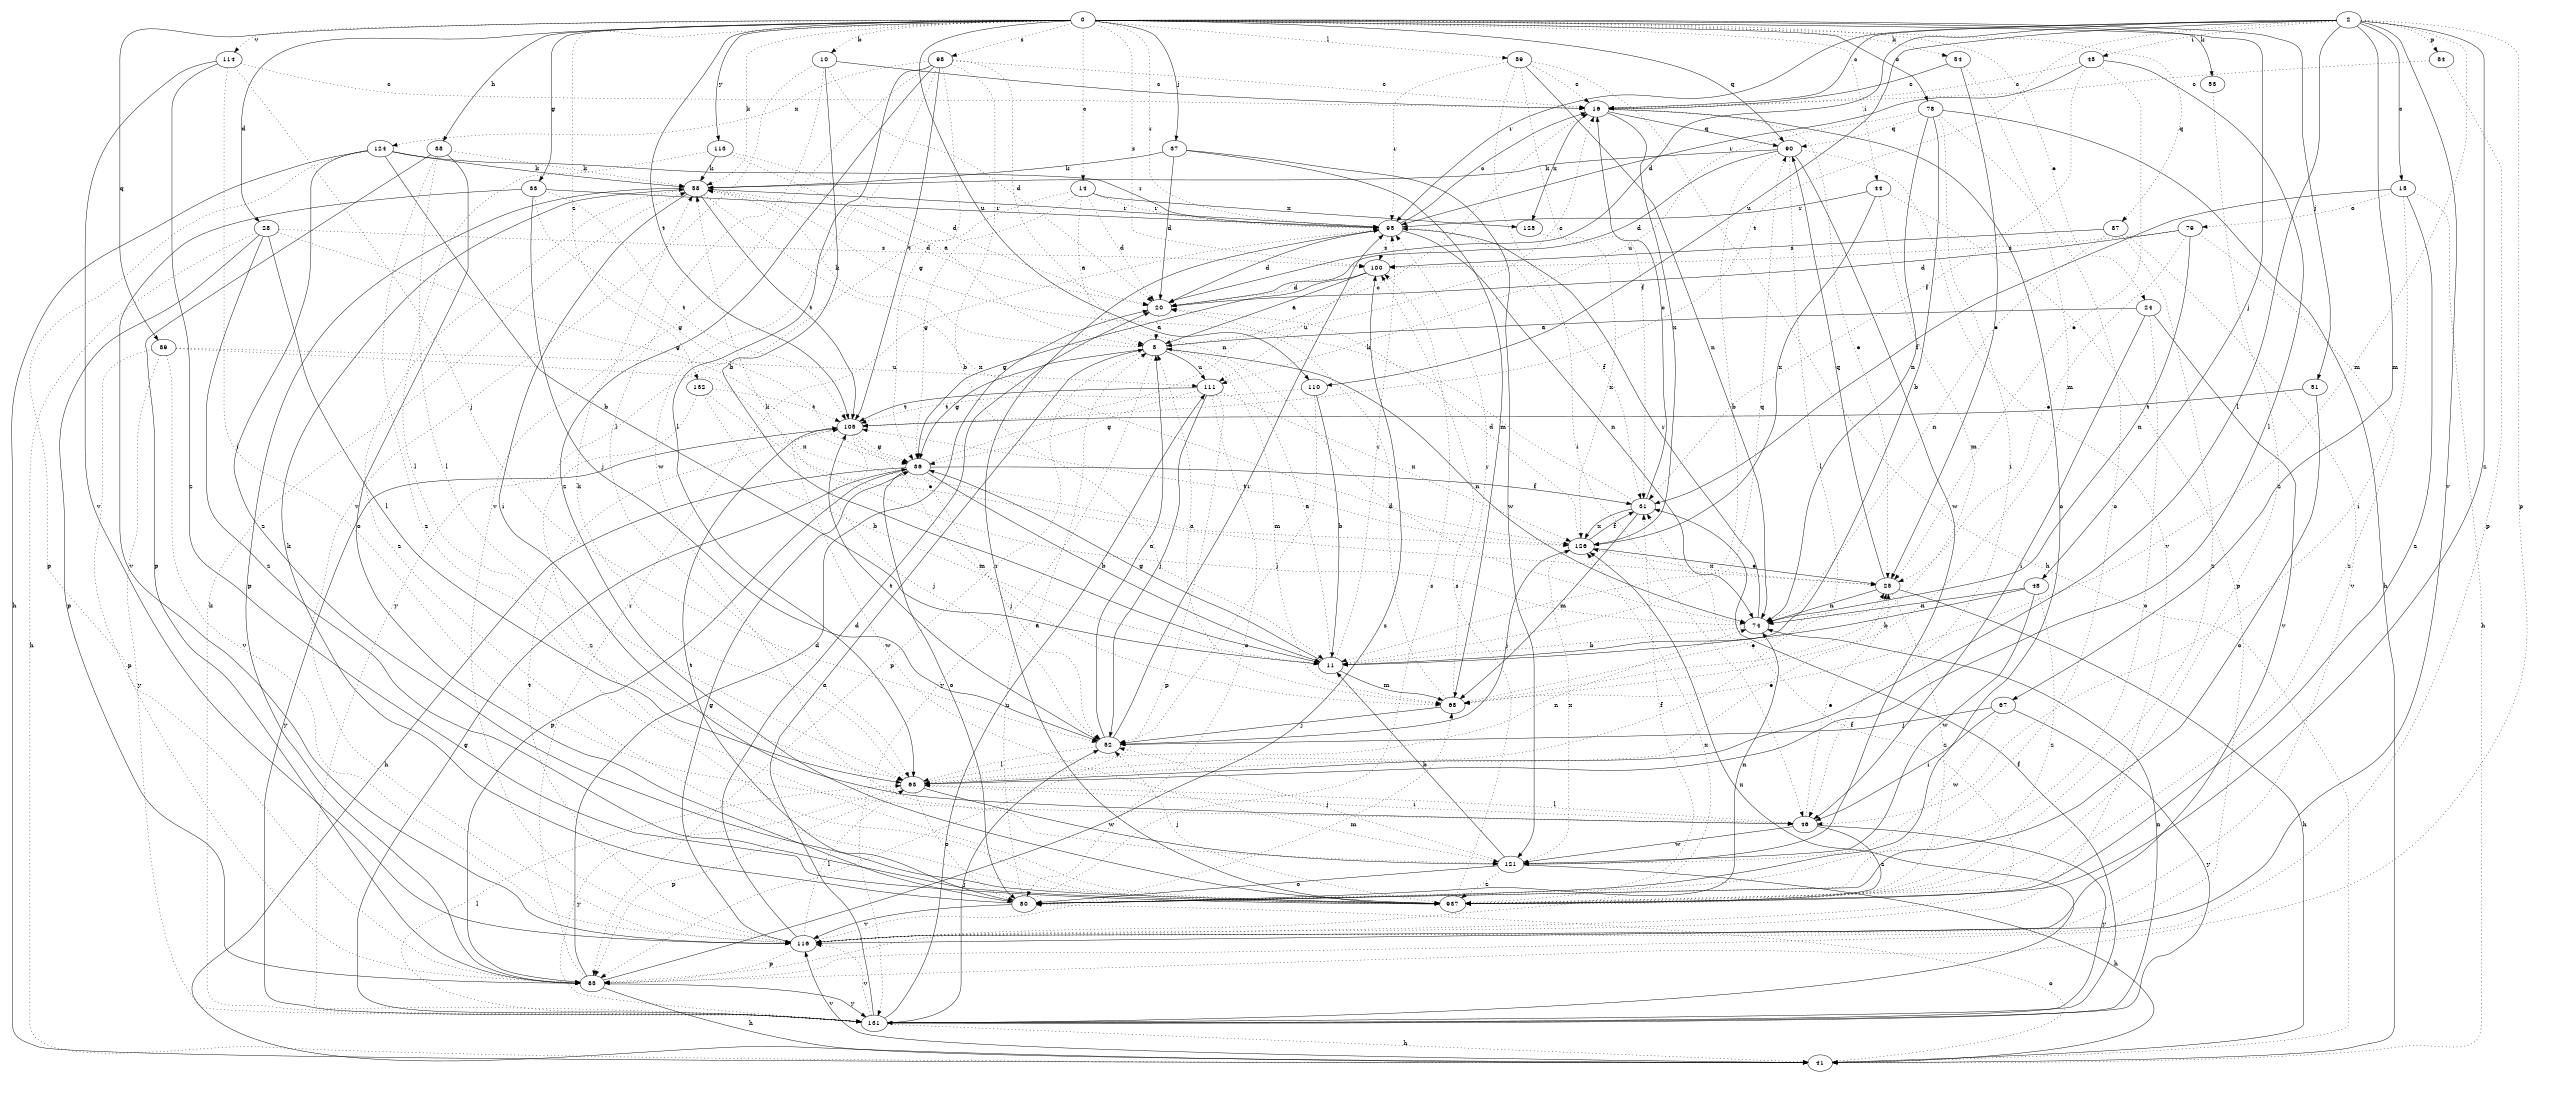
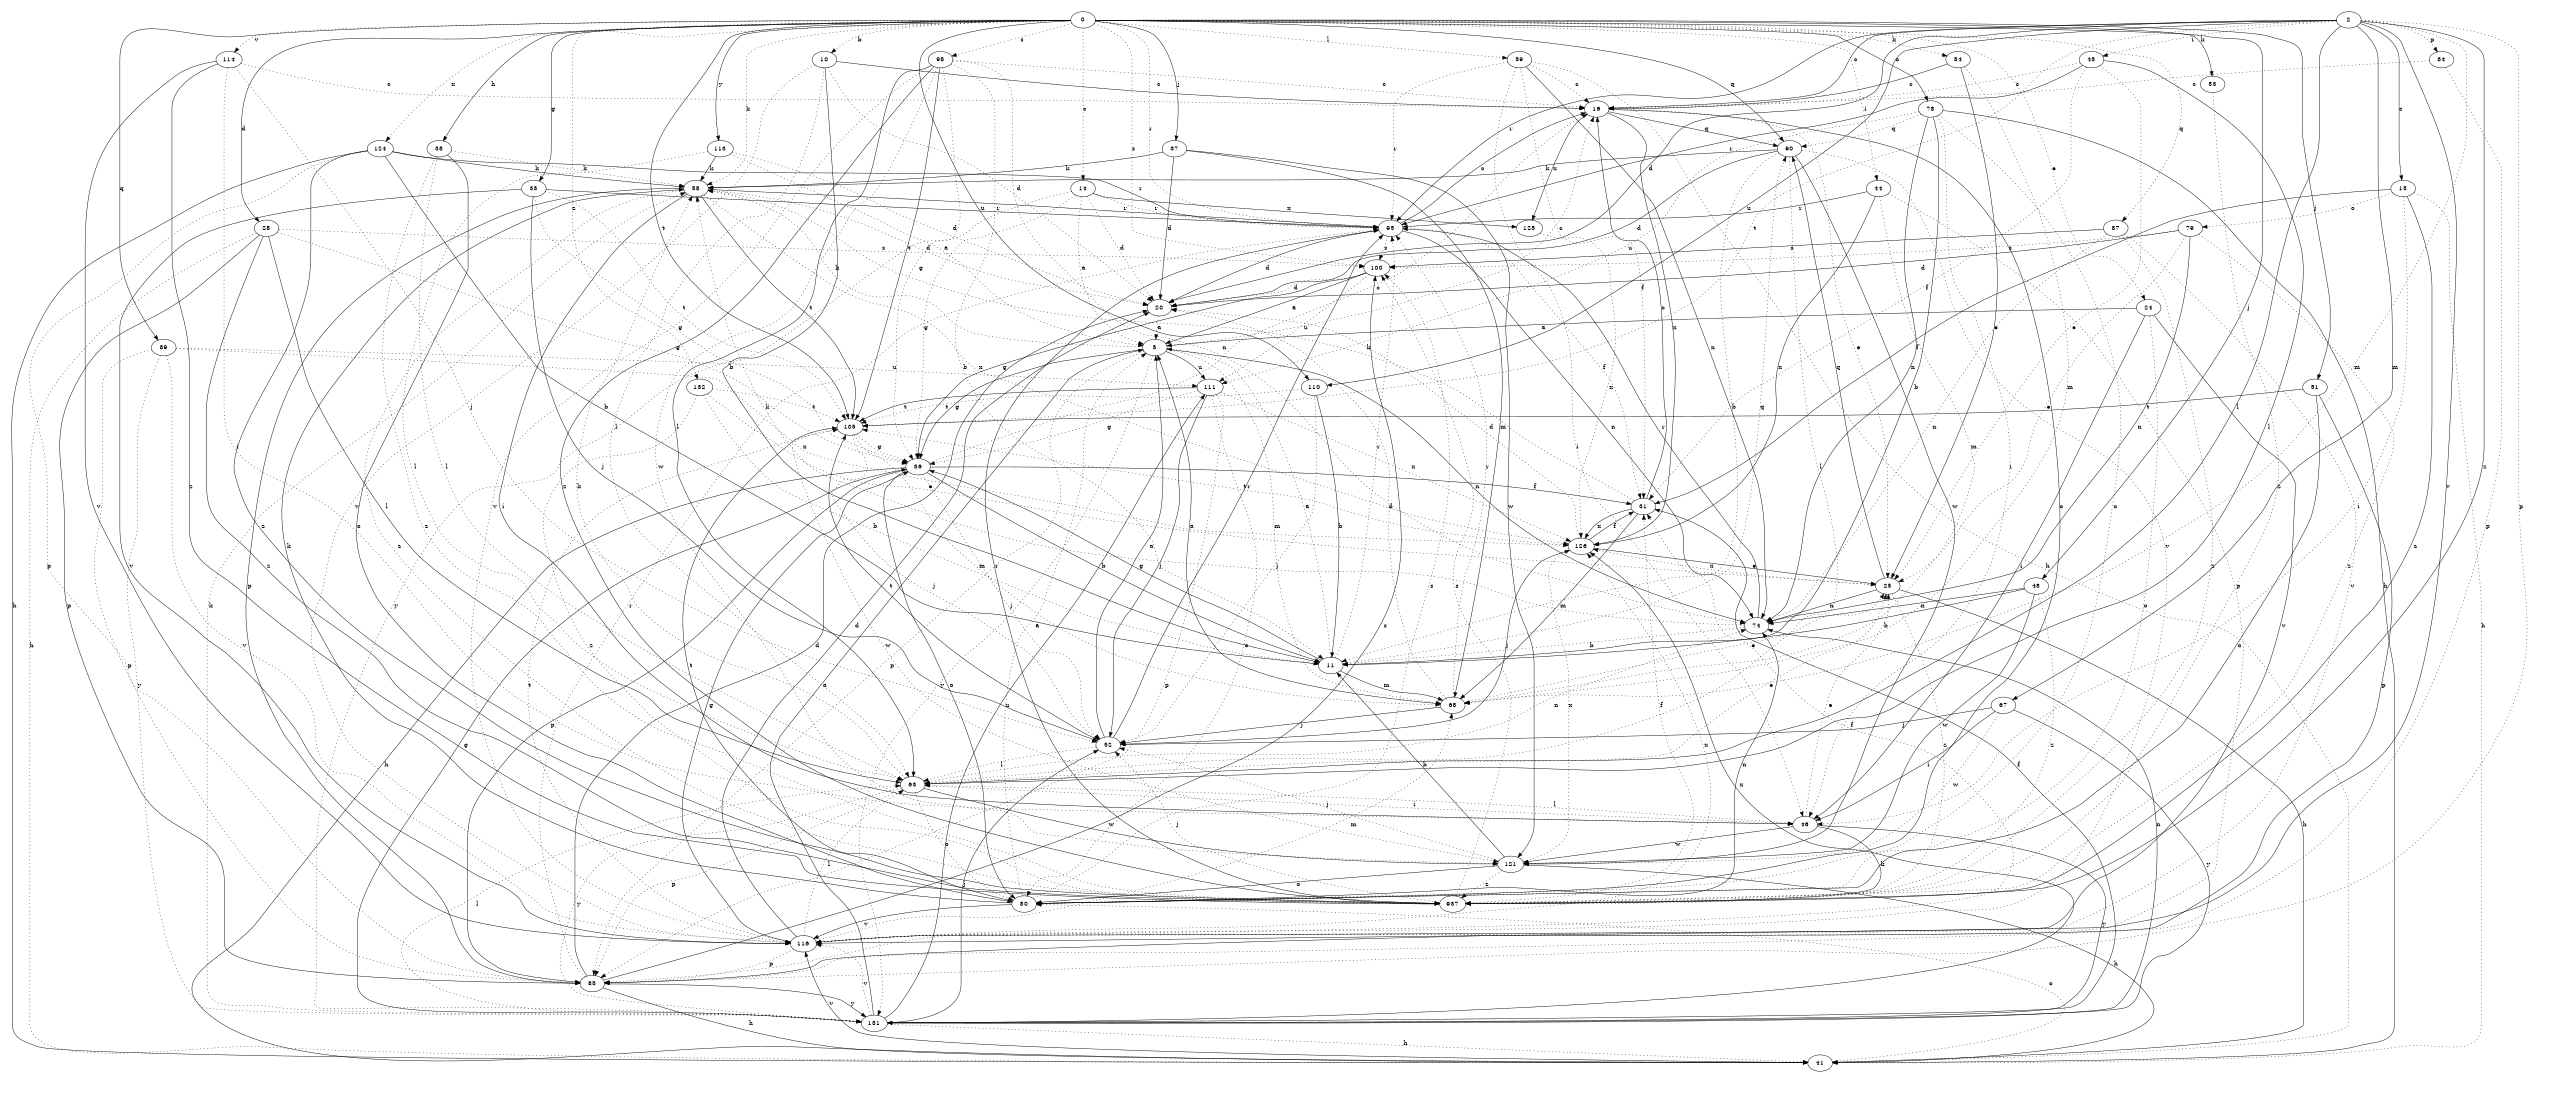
edge "98" -> "124": now "0" -> "124"
edge "38" -> "85": now "51" -> "85"
edge "68" -> "5": style dotted -> solid
edge "105" -> "131": removed, label "y"
edge "46" -> "937": label "z" -> "k"
